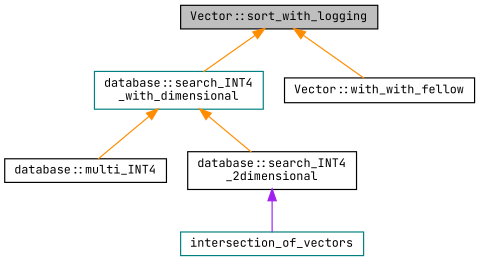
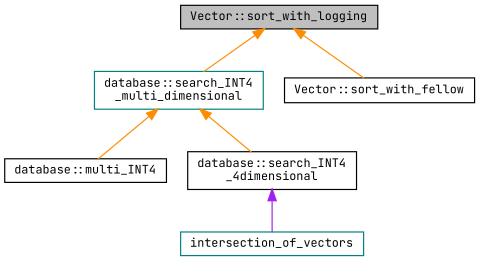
node "database::search_INT4 _with_dimensional": label "database::search_INT4 _with_dimensional" -> "database::search_INT4 _multi_dimensional"
node "Vector::with_with_fellow": label "Vector::with_with_fellow" -> "Vector::sort_with_fellow"
node "database::search_INT4 _2dimensional": label "database::search_INT4 _2dimensional" -> "database::search_INT4 _4dimensional"
